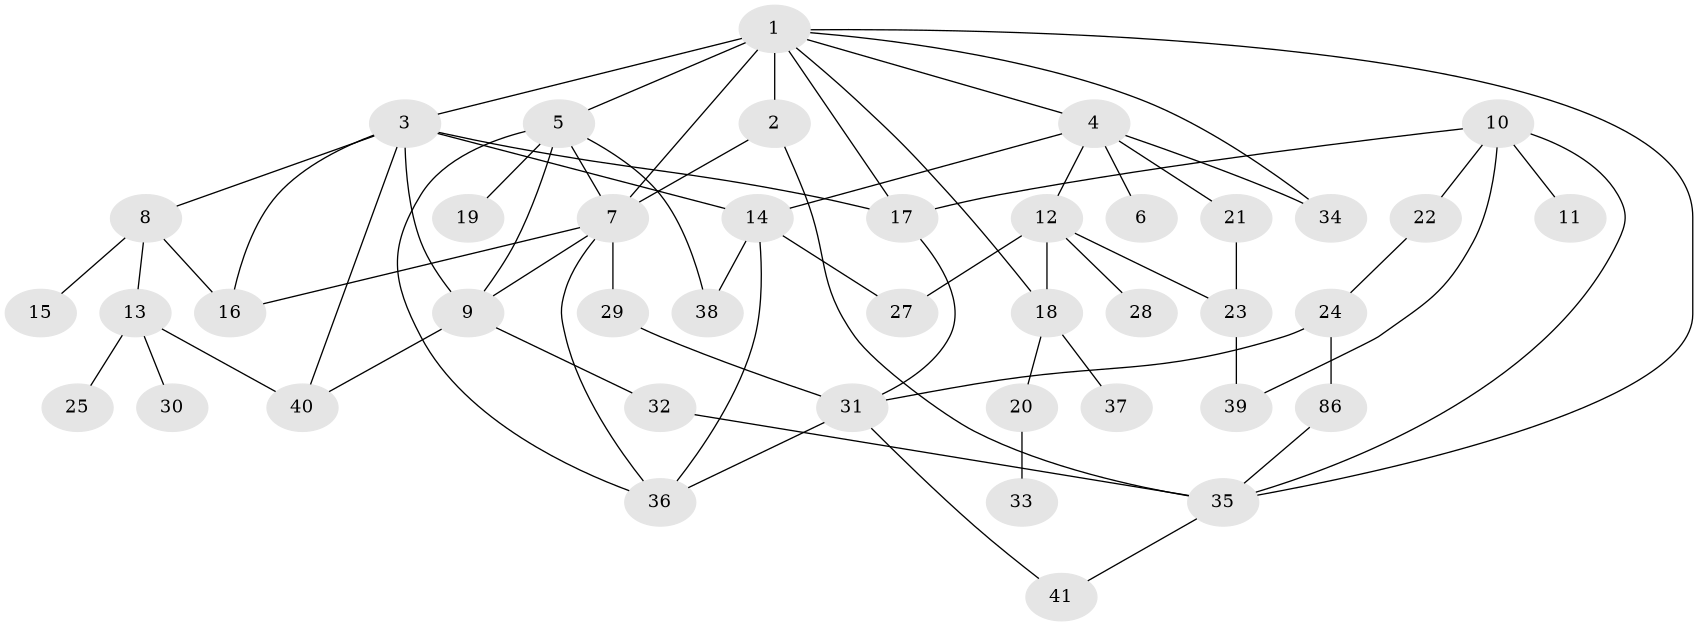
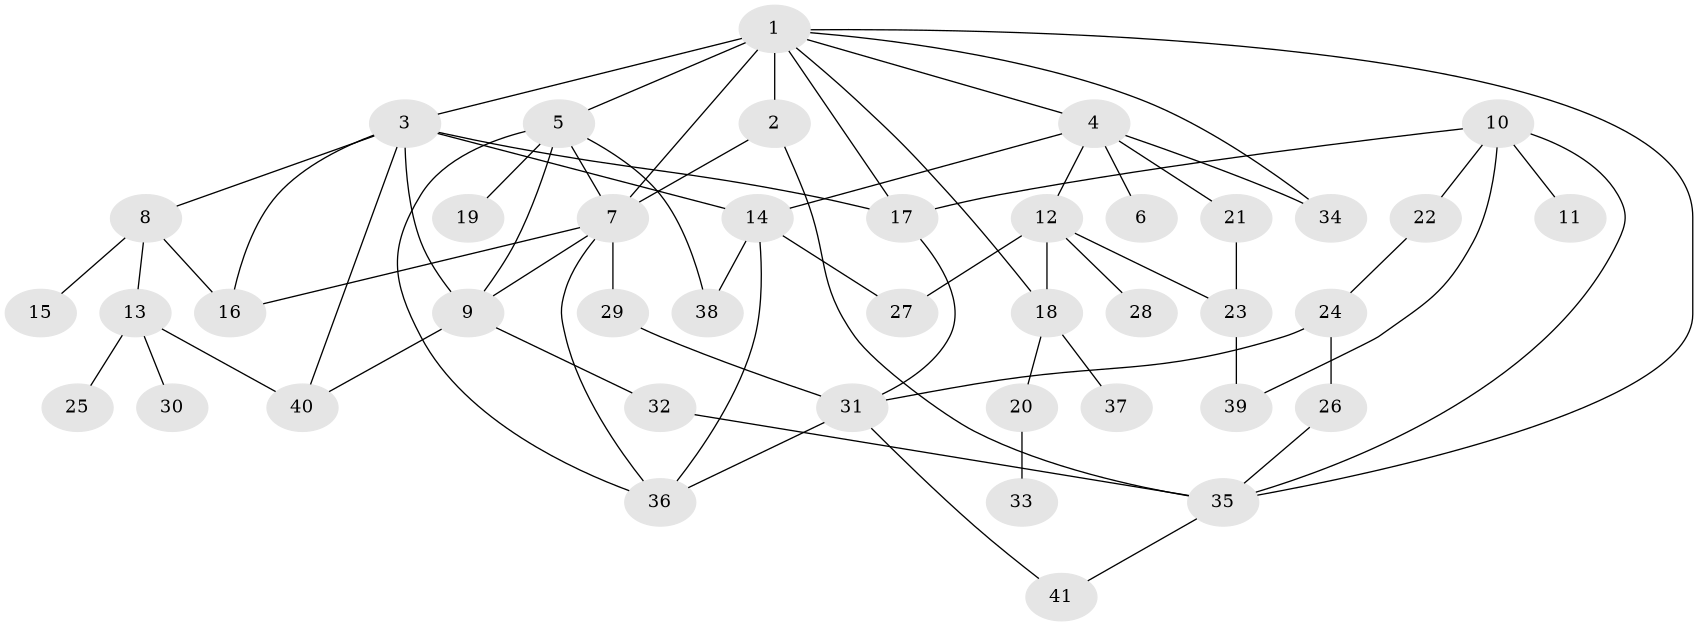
node "86": label "86" -> "26"
